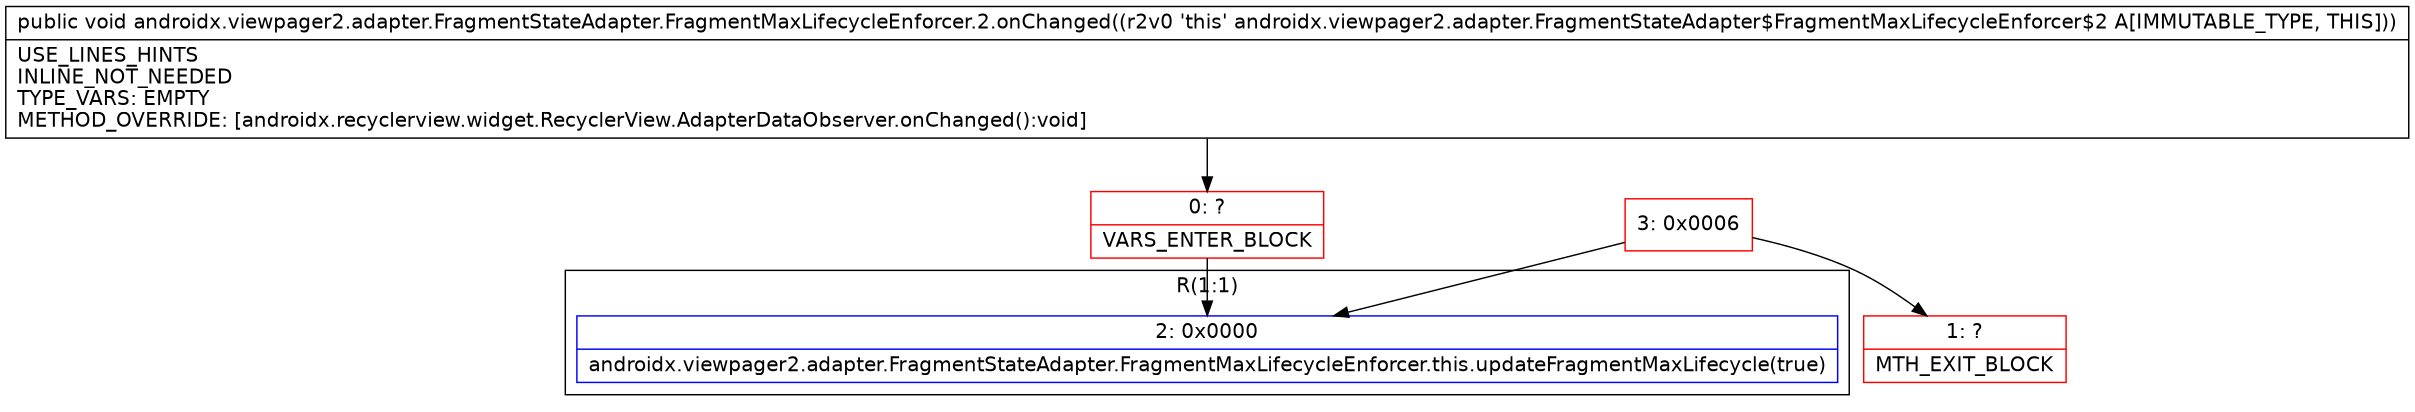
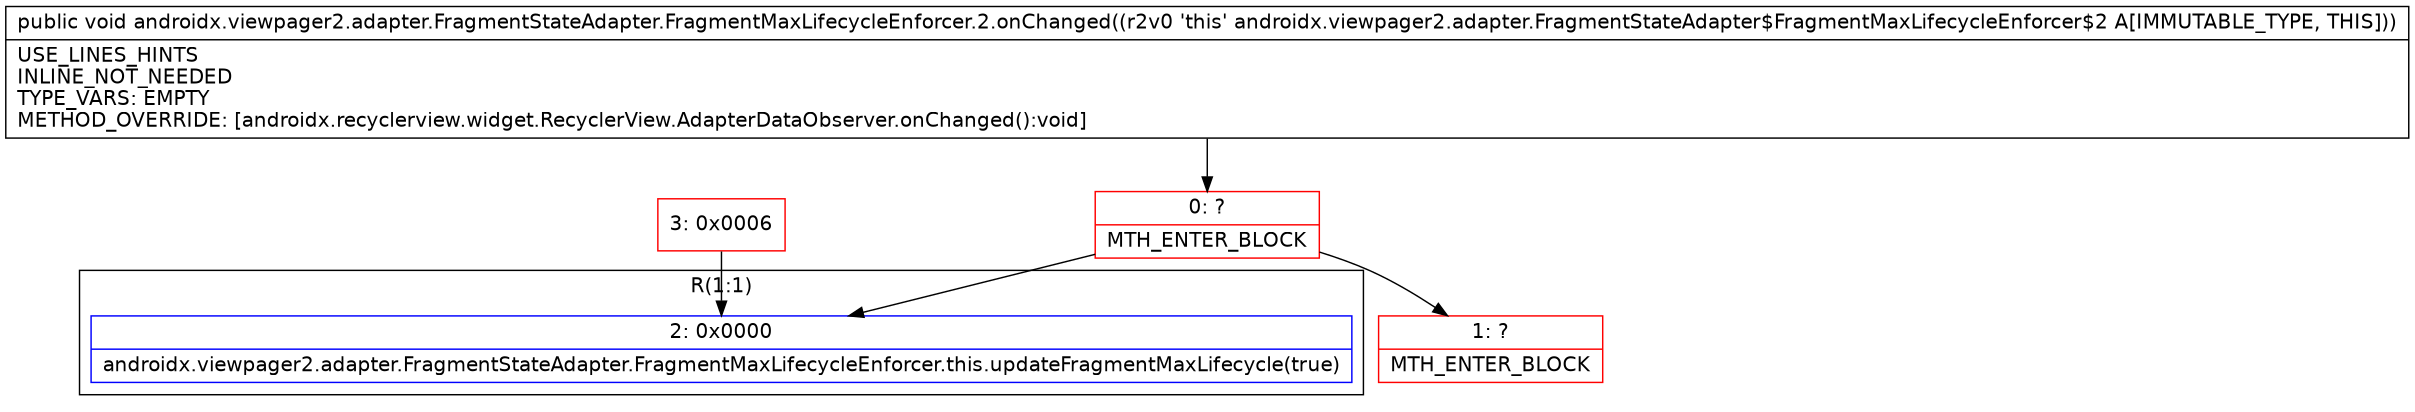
node "0: ?": text "VARS_ENTER_BLOCK" -> "MTH_ENTER_BLOCK"
edge "3: 0x0006" -> "1: ?": now "0: ?" -> "1: ?"
node "1: ?": text "MTH_EXIT_BLOCK" -> "MTH_ENTER_BLOCK"
